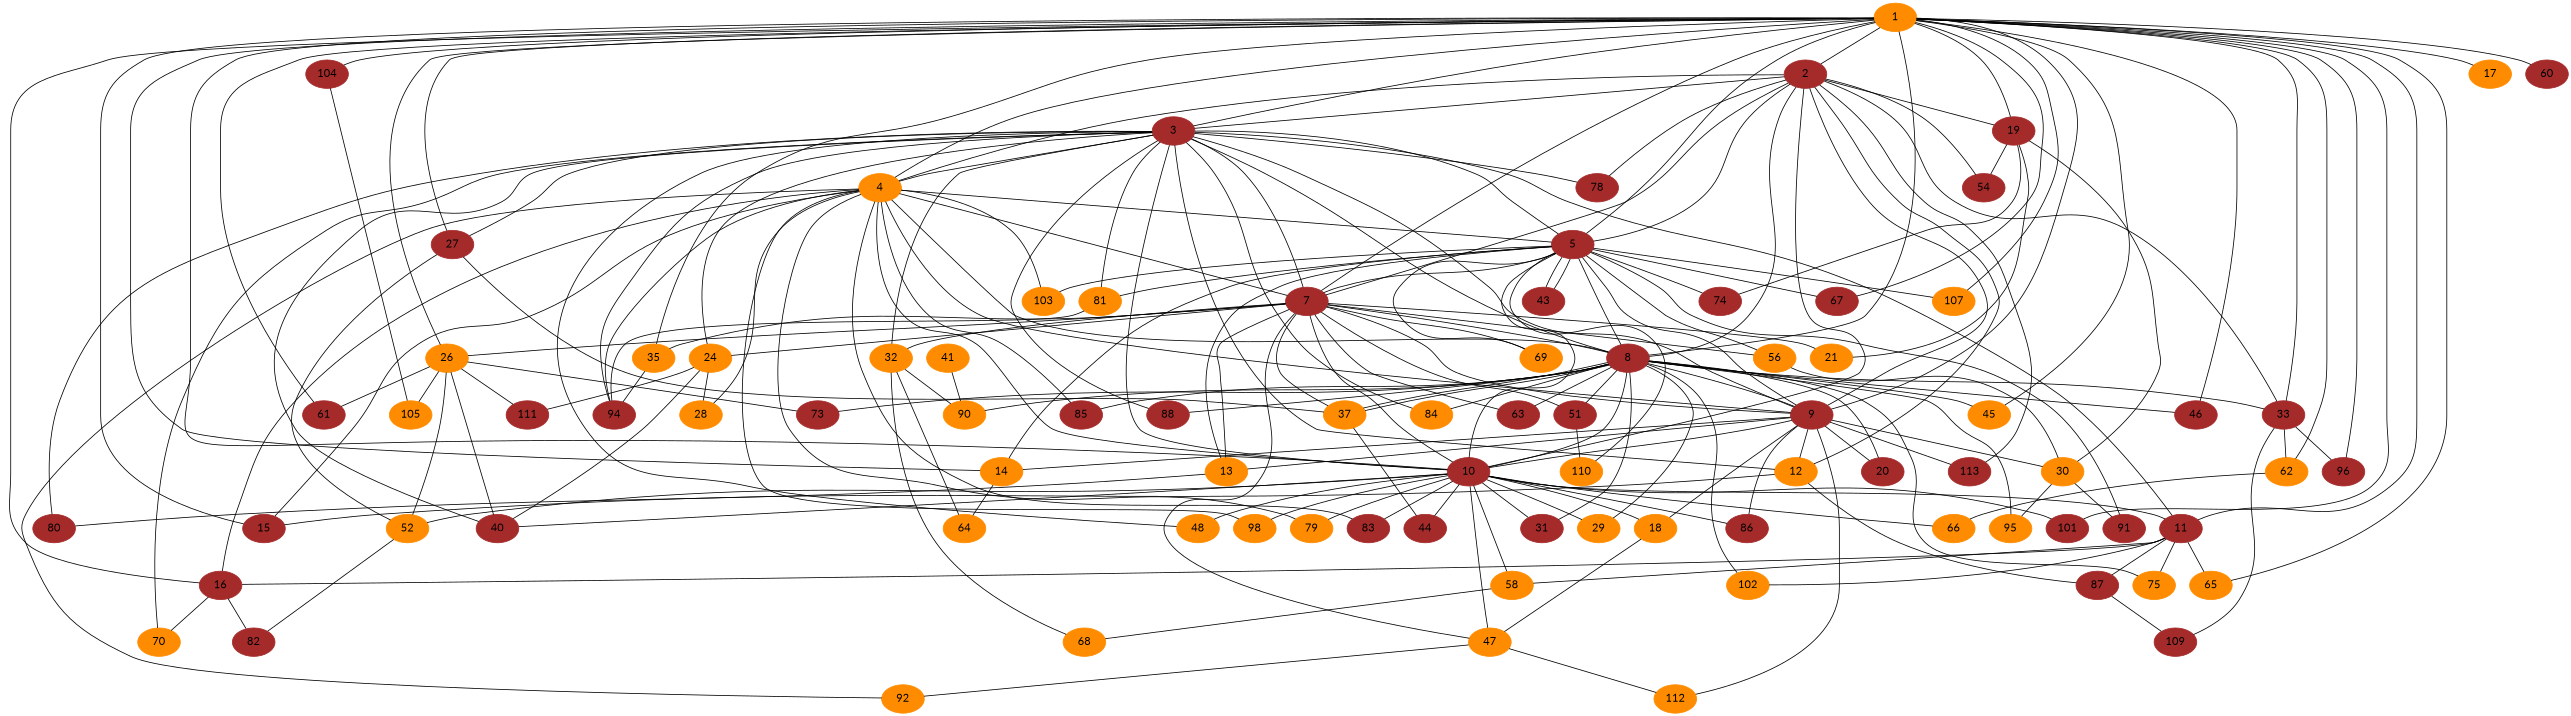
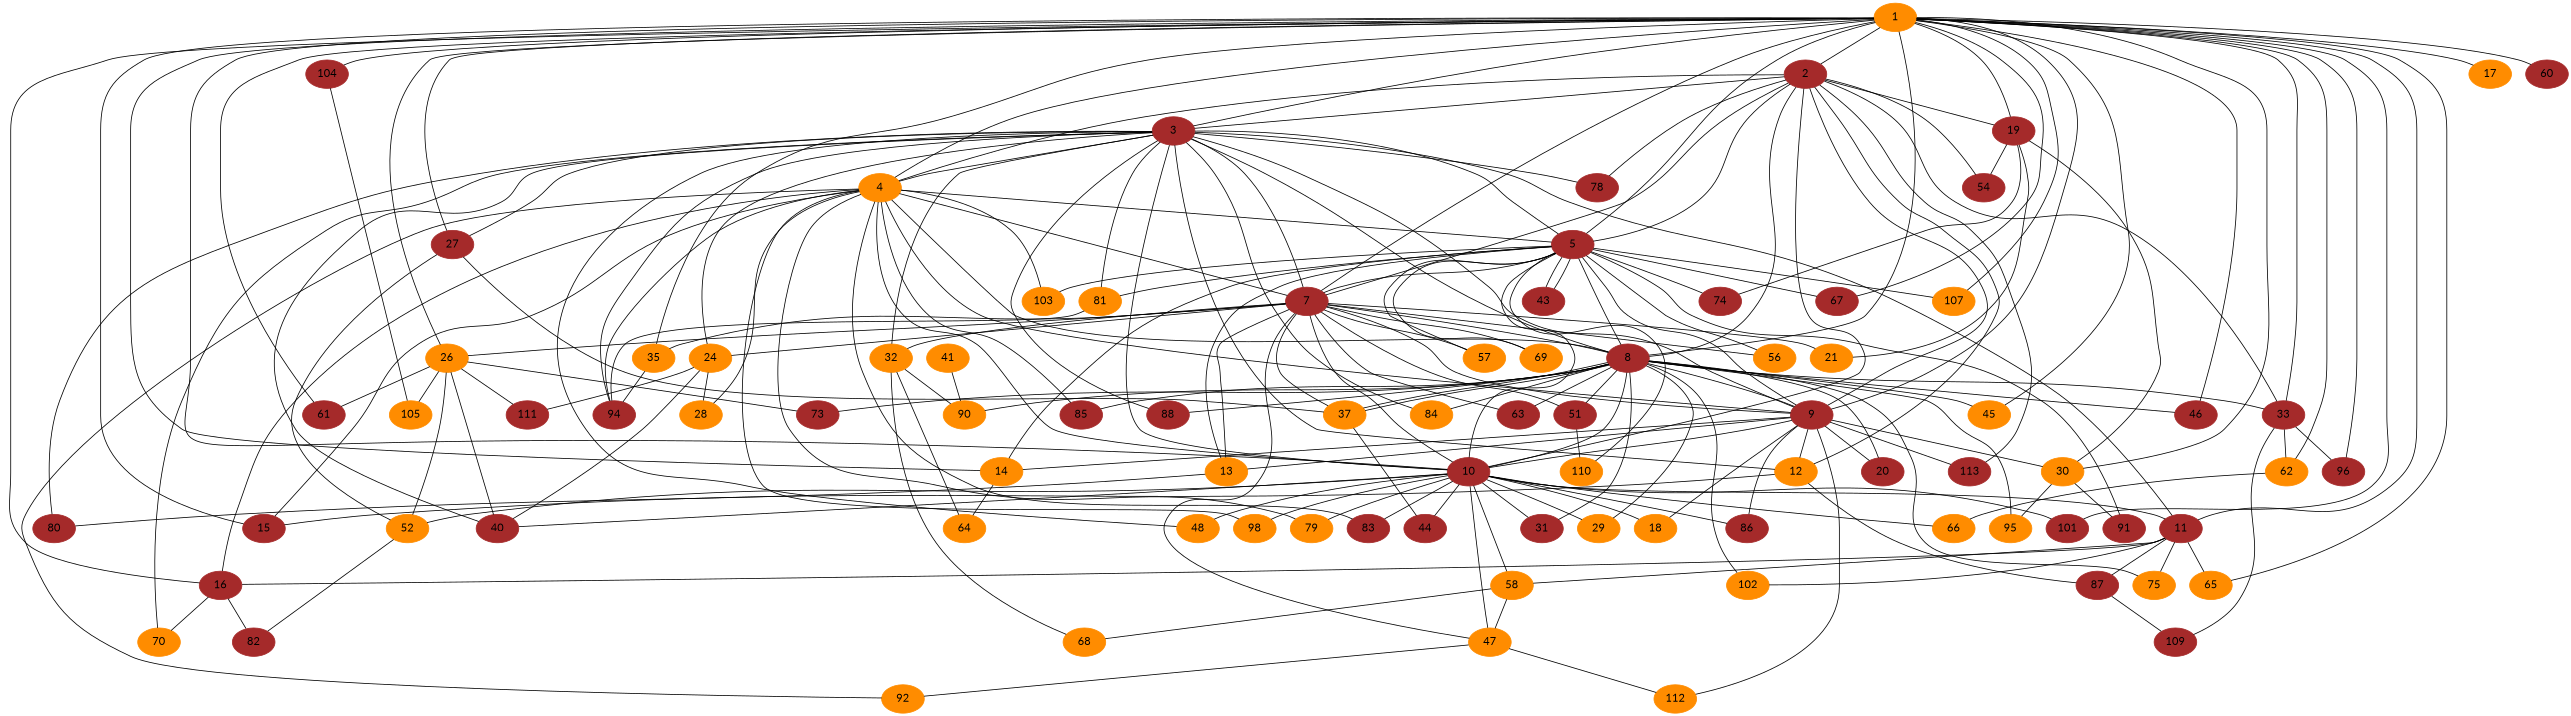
node "57": added
edge "56" -- "30": now "1" -- "30"
edge "18" -- "47": now "58" -- "47"
